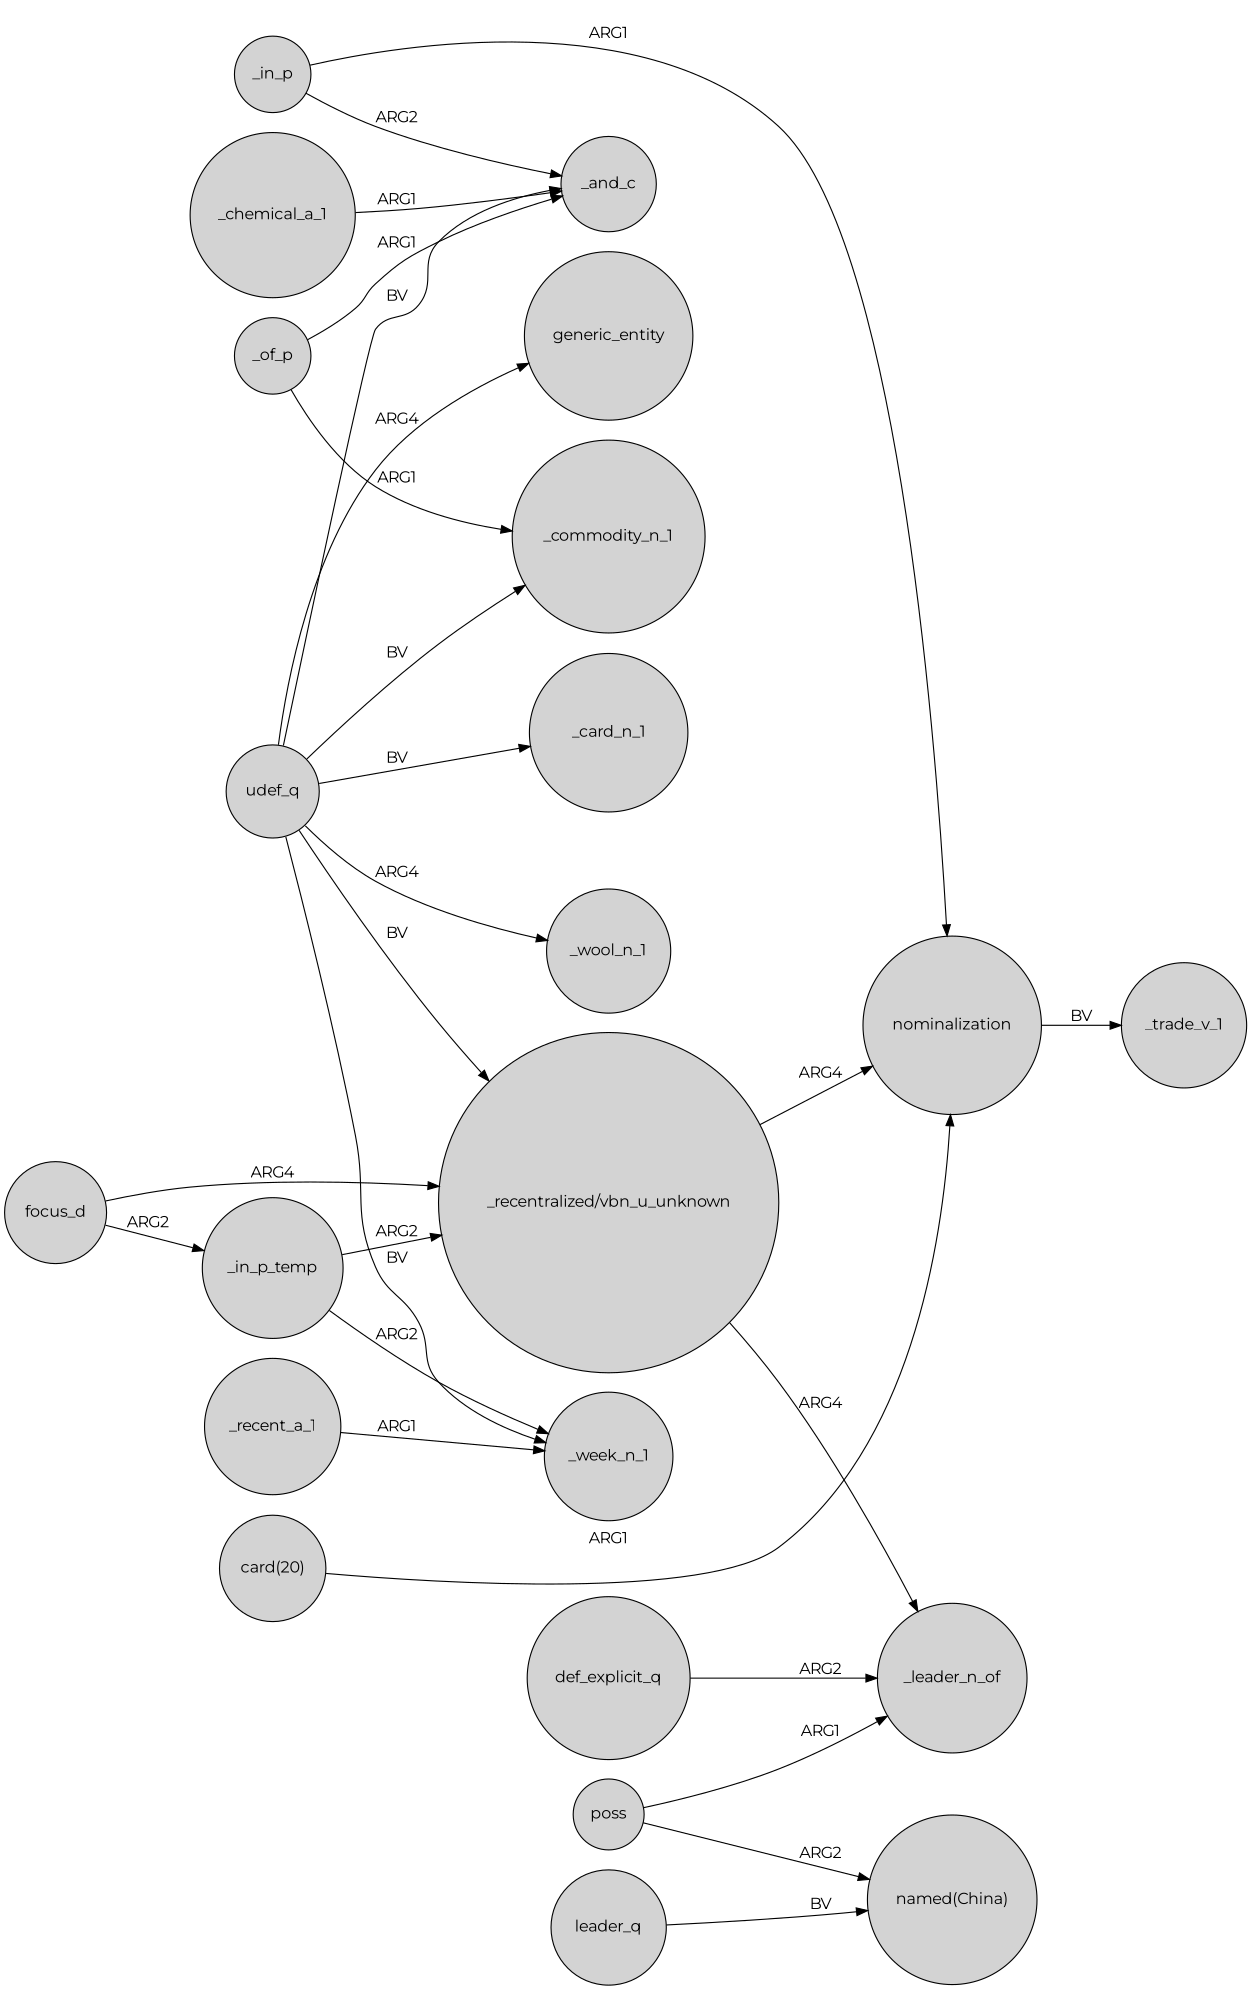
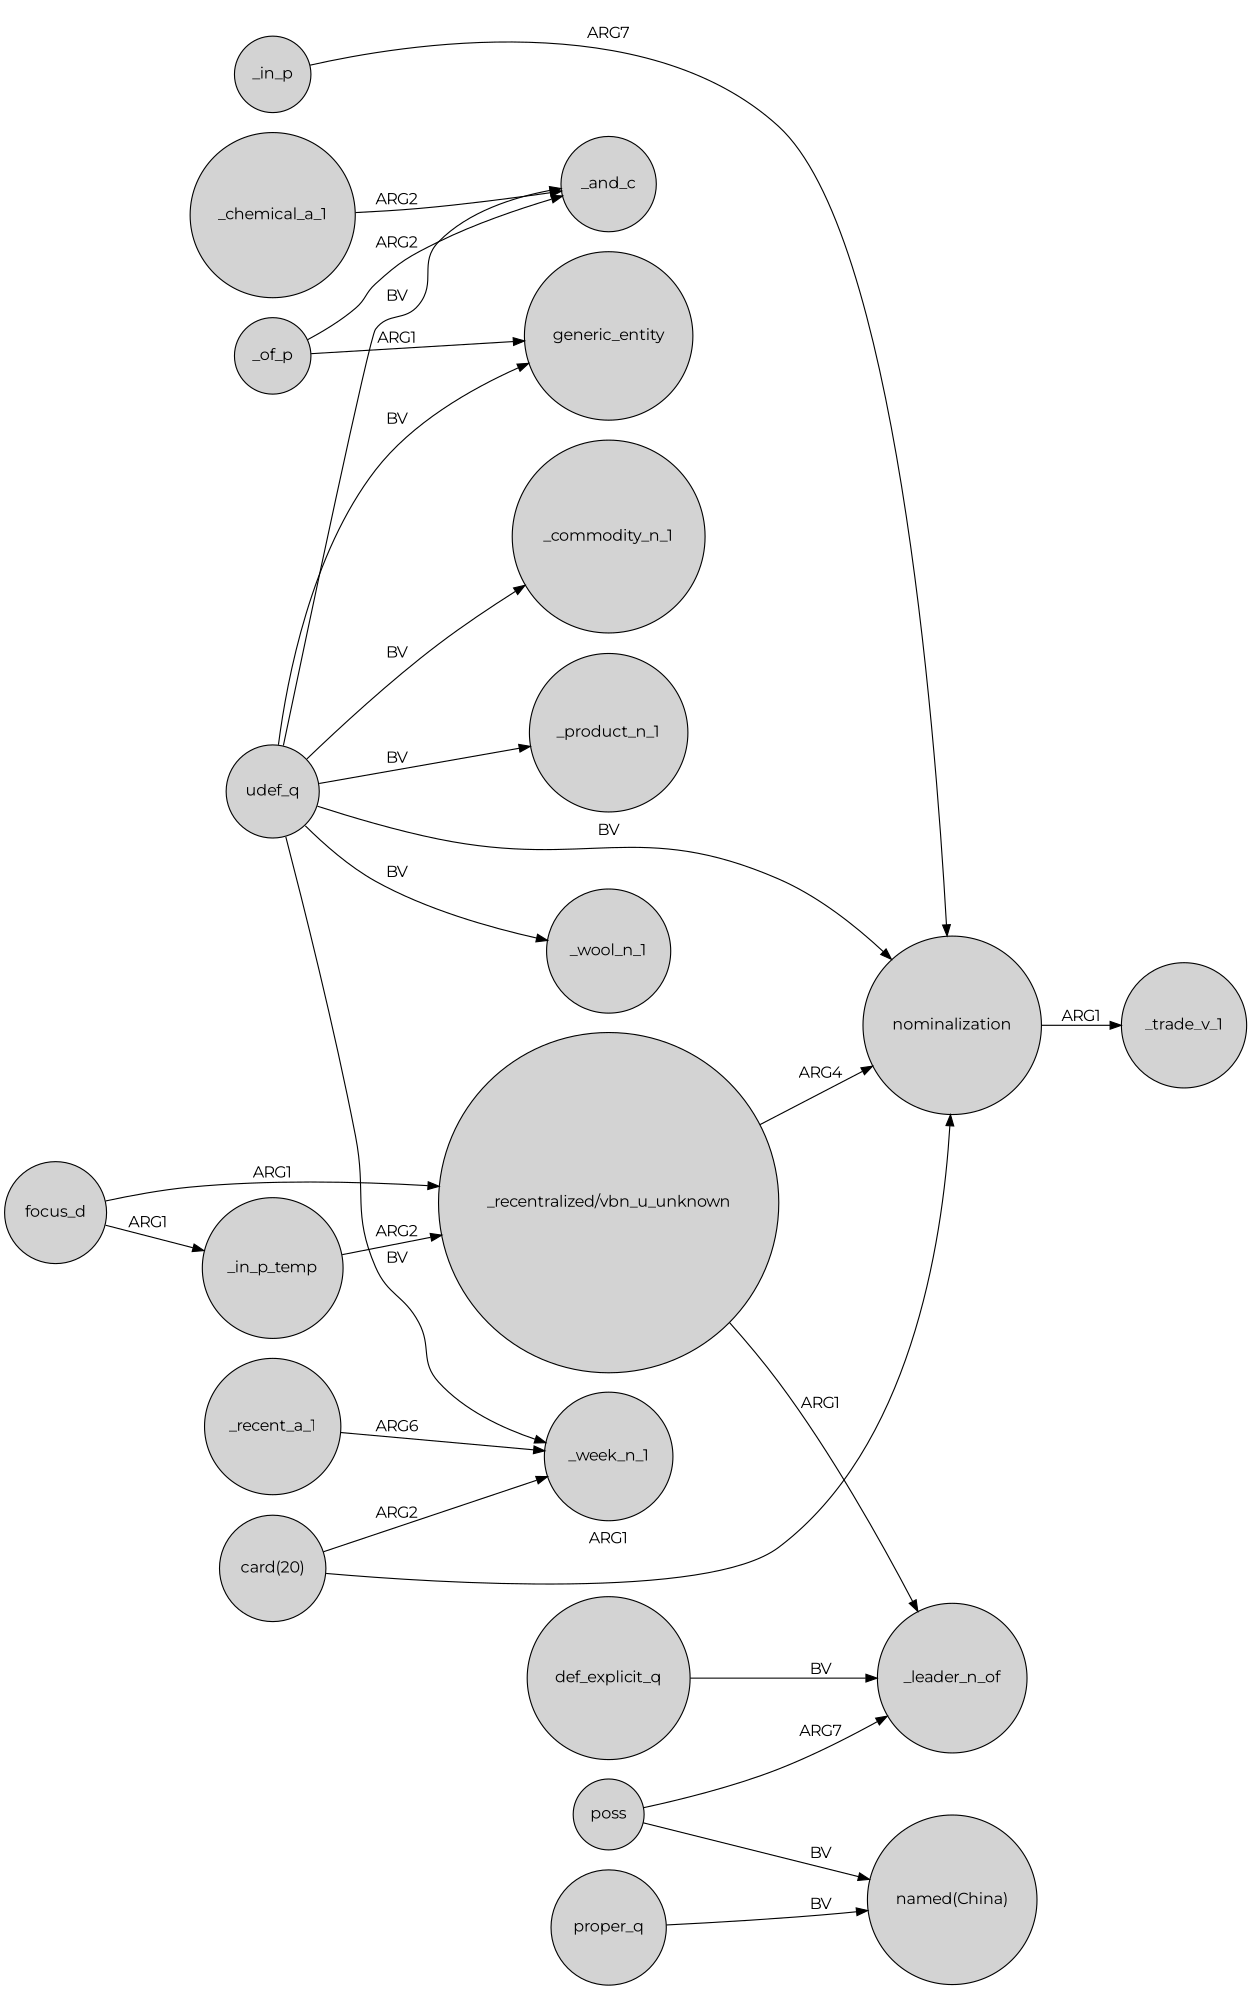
edge "_in_p" -> "nominalization": label "ARG1" -> "ARG7"
edge "_in_p" -> "_and_c": removed, label "ARG2"
edge "_chemical_a_1" -> "_and_c": label "ARG1" -> "ARG2"
edge "_of_p" -> "_and_c": label "ARG1" -> "ARG2"
edge "udef_q" -> "generic_entity": label "ARG4" -> "BV"
edge "_of_p" -> "_commodity_n_1": now "_of_p" -> "generic_entity"
node "_card_n_1": label "_card_n_1" -> "_product_n_1"
edge "udef_q" -> "_wool_n_1": label "ARG4" -> "BV"
edge "udef_q" -> "_recentralized/vbn_u_unknown": now "udef_q" -> "nominalization"
edge "nominalization" -> "_trade_v_1": label "BV" -> "ARG1"
edge "focus_d" -> "_recentralized/vbn_u_unknown": label "ARG4" -> "ARG1"
edge "focus_d" -> "_in_p_temp": label "ARG2" -> "ARG1"
edge "_in_p_temp" -> "_week_n_1": now "card(20)" -> "_week_n_1"
edge "_recentralized/vbn_u_unknown" -> "_leader_n_of": label "ARG4" -> "ARG1"
edge "_recent_a_1" -> "_week_n_1": label "ARG1" -> "ARG6"
edge "def_explicit_q" -> "_leader_n_of": label "ARG2" -> "BV"
edge "poss" -> "_leader_n_of": label "ARG1" -> "ARG7"
edge "poss" -> "named(China)": label "ARG2" -> "BV"
node "leader_q": label "leader_q" -> "proper_q"
